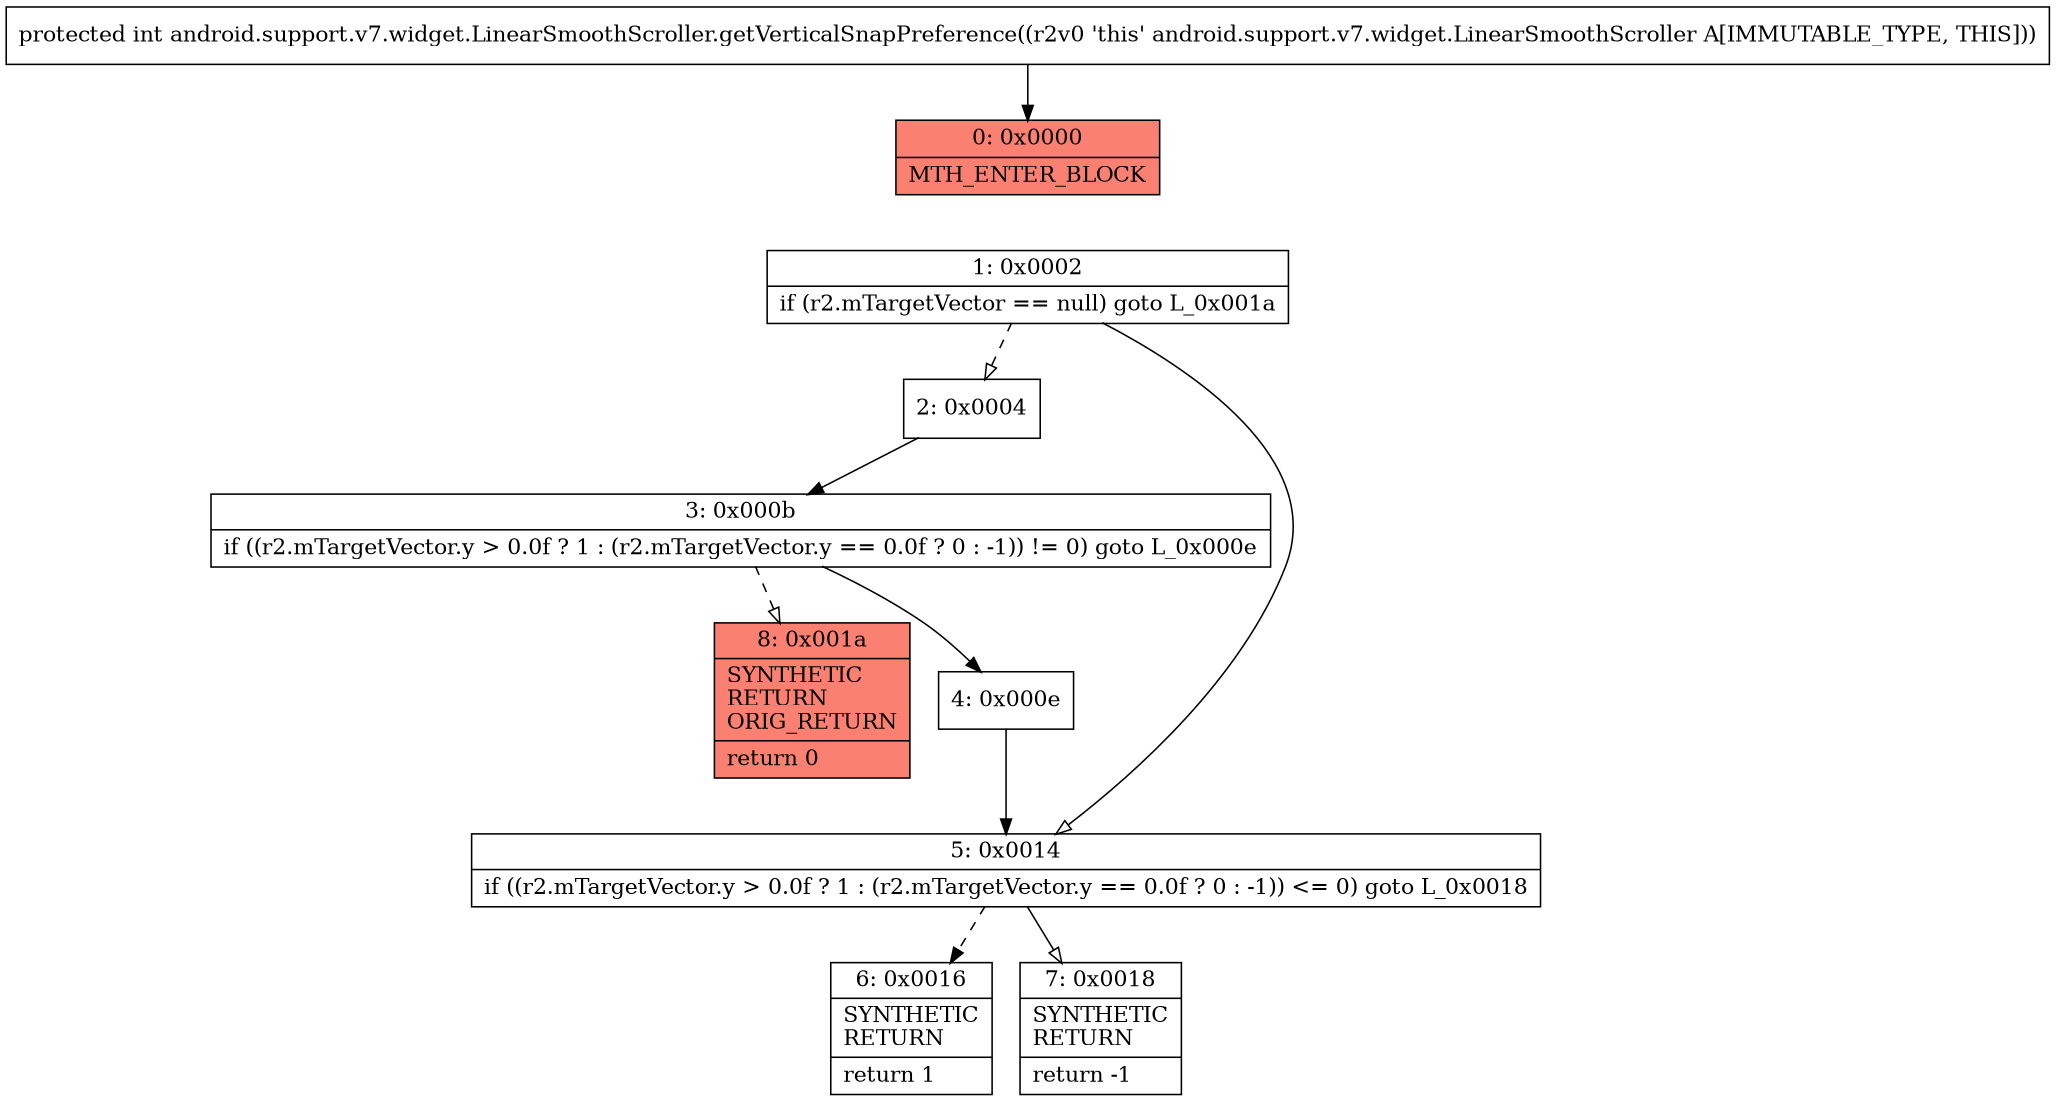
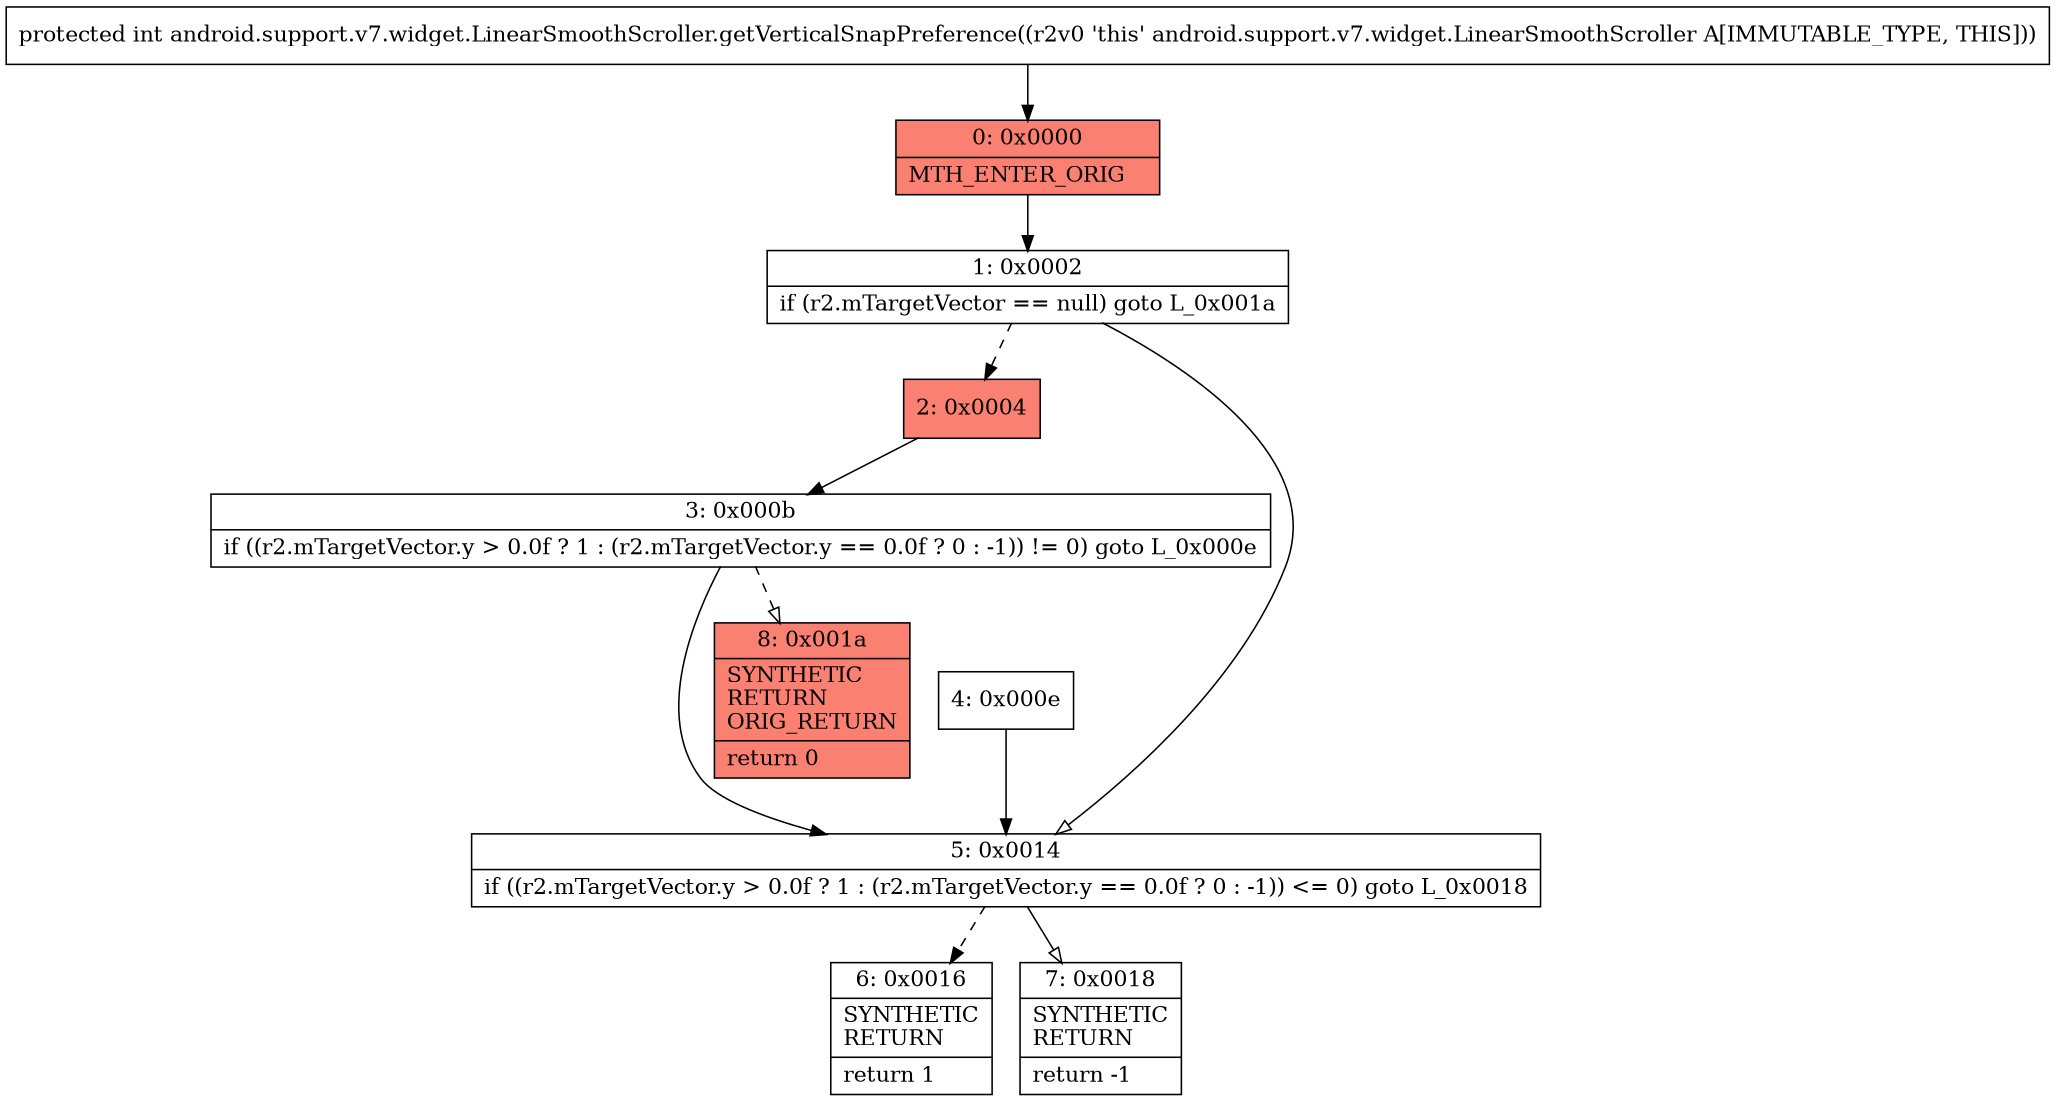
node "0: 0x0000": text "MTH_ENTER_BLOCK" -> "MTH_ENTER_ORIG"
edge "0: 0x0000" -> "1: 0x0002": added
edge "1: 0x0002" -> "2: 0x0004": arrowhead onormal -> normal
node "2: 0x0004": fillcolor white -> salmon
edge "3: 0x000b" -> "4: 0x000e": now "3: 0x000b" -> "5: 0x0014"
